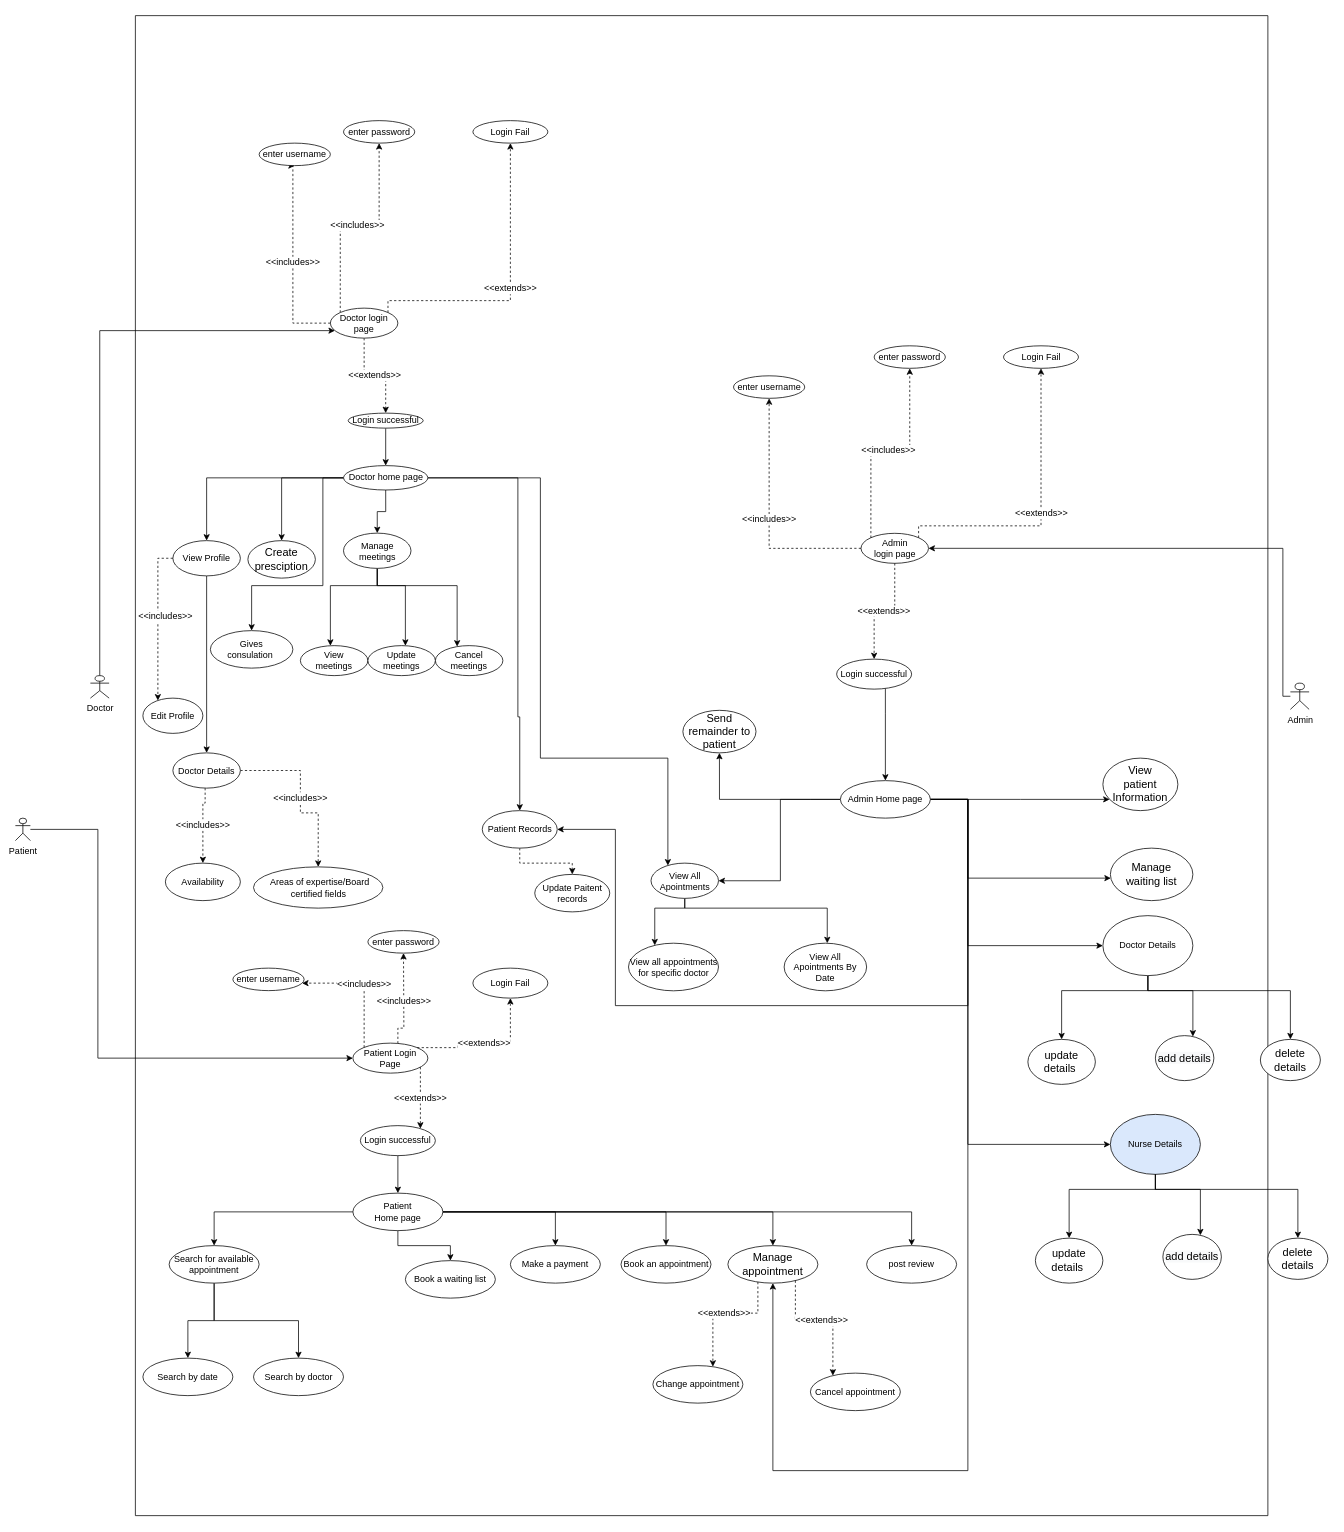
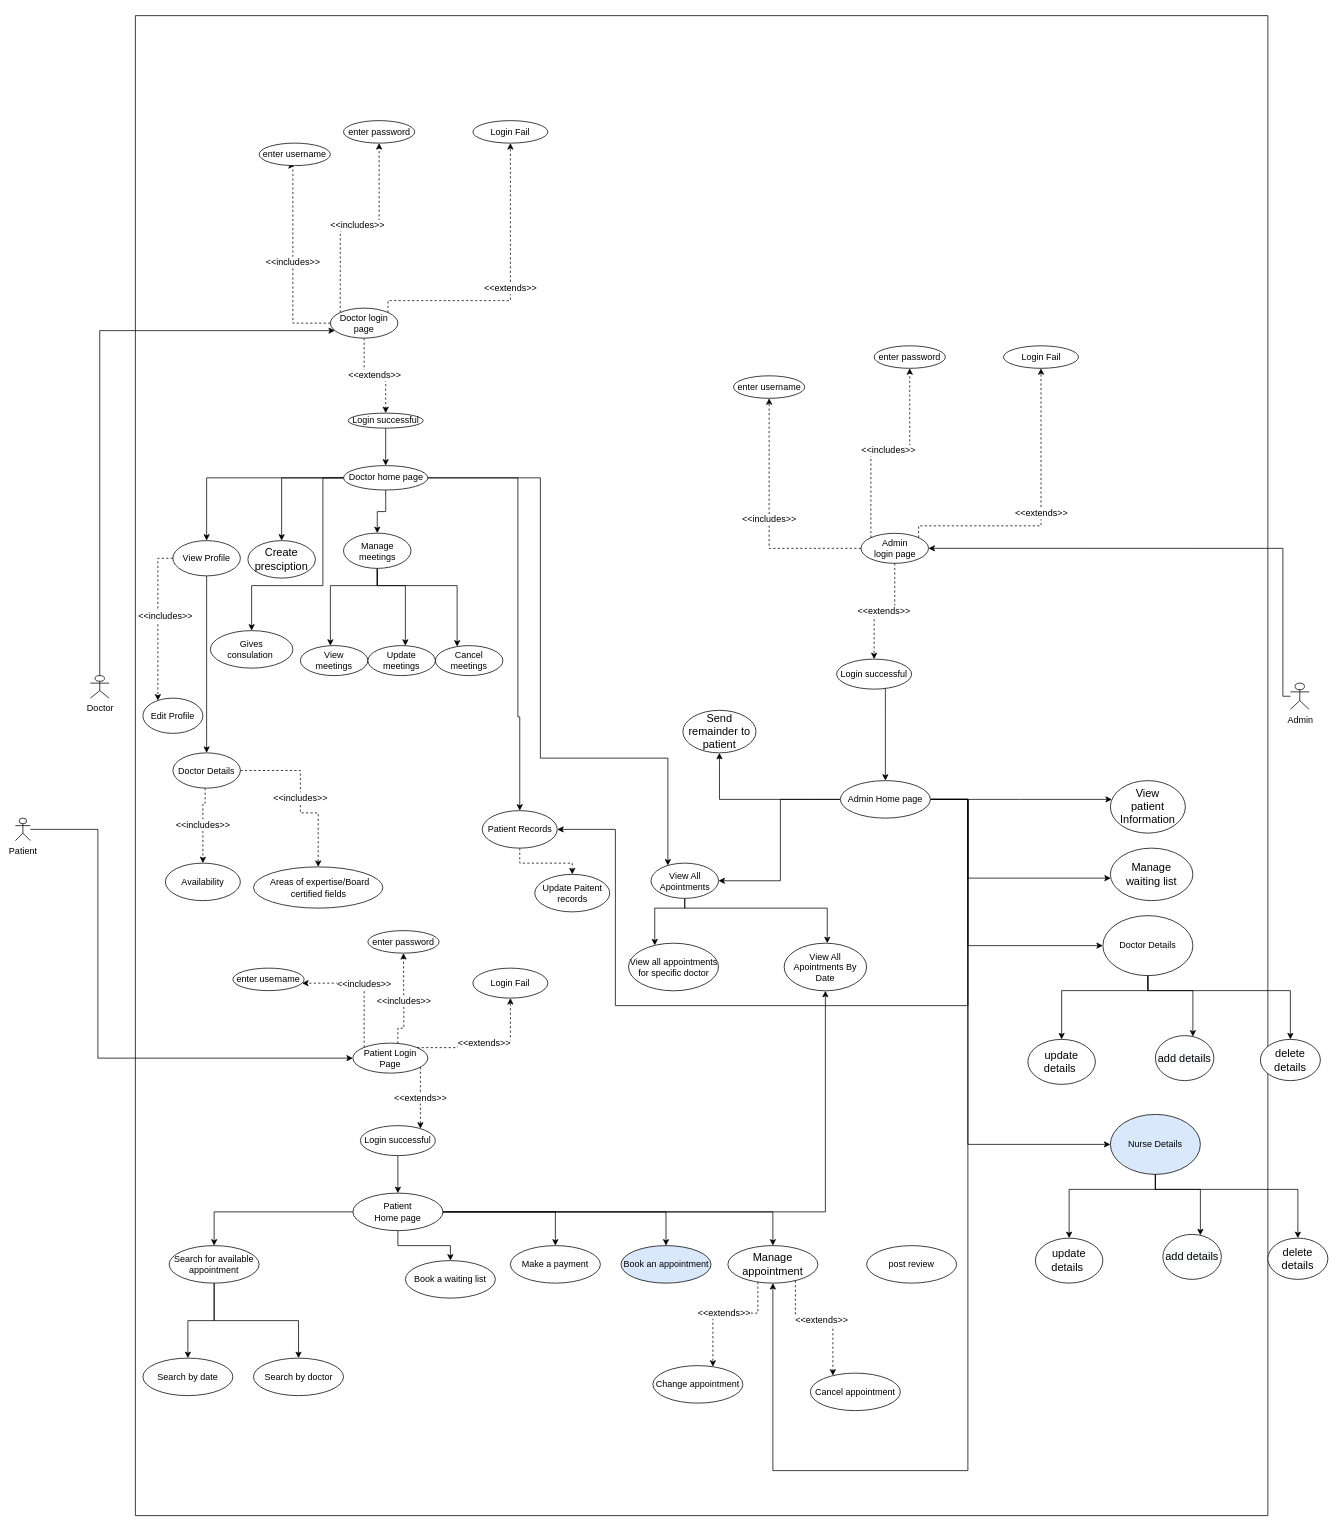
node "View patient Information": moved (1140, 784) -> (1148, 807)
edge "Patient Home page" -> "post review": now "Patient Home page" -> "View All Apointments By Date"
node "Book an appointment": fillcolor #ffffff -> #dae8fc
